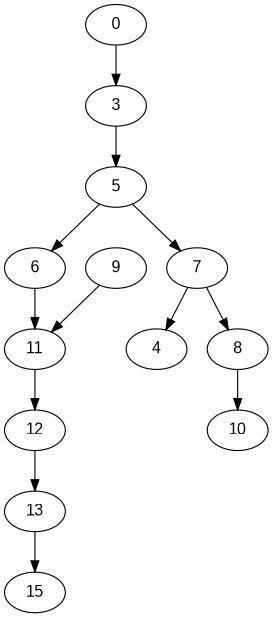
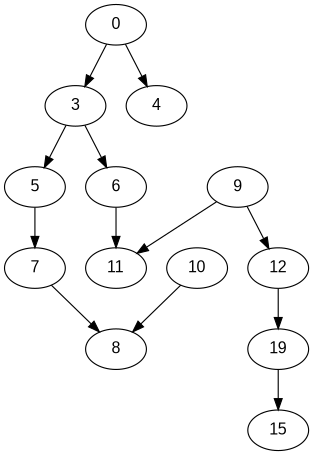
edge "5" -> "6": now "3" -> "6"
edge "7" -> "4": now "0" -> "4"
edge "11" -> "12": now "9" -> "12"
edge "8" -> "10": reversed
node "13": label "13" -> "19"
